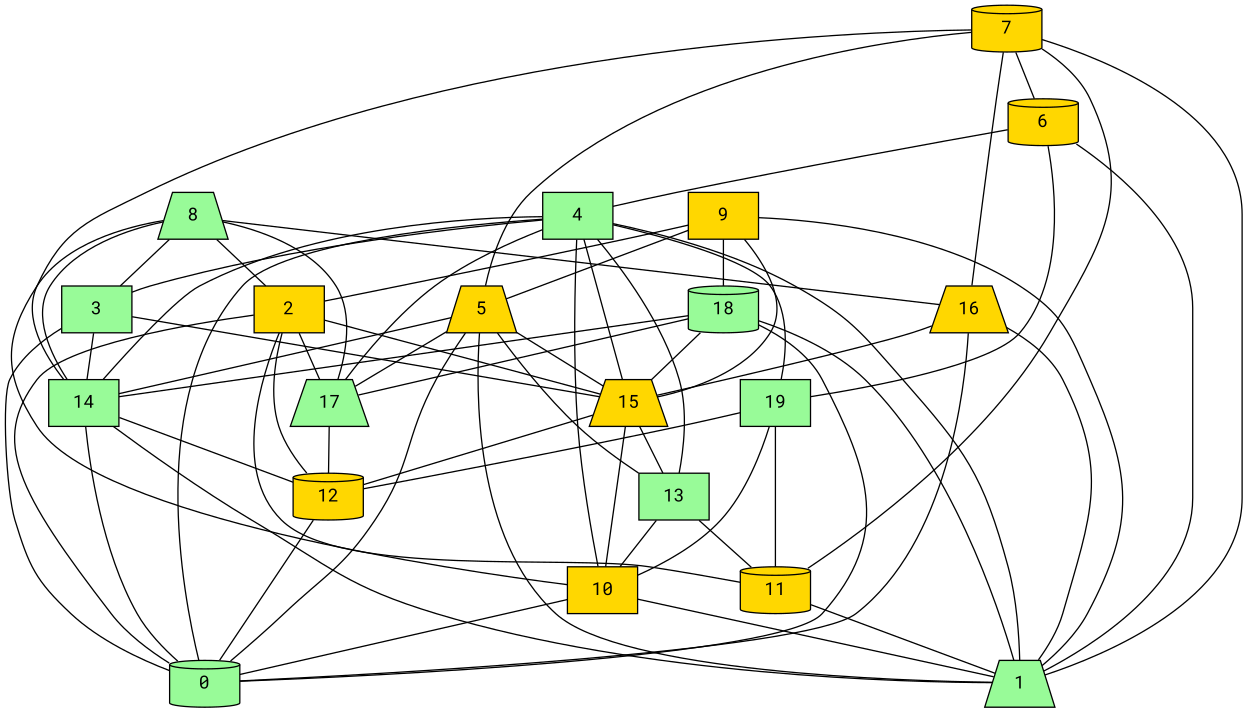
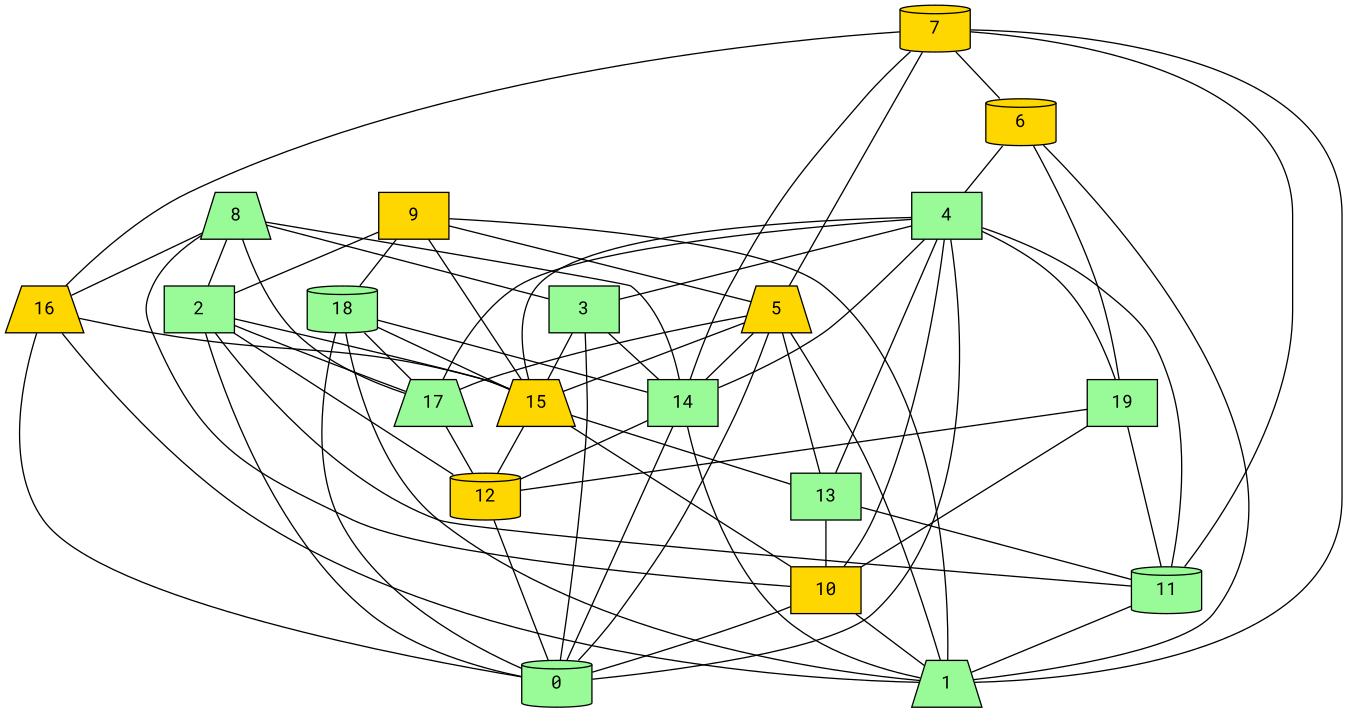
node "2": fillcolor gold -> palegreen
edge "4" -- "1": now "4" -- "11"
node "11": fillcolor gold -> palegreen
